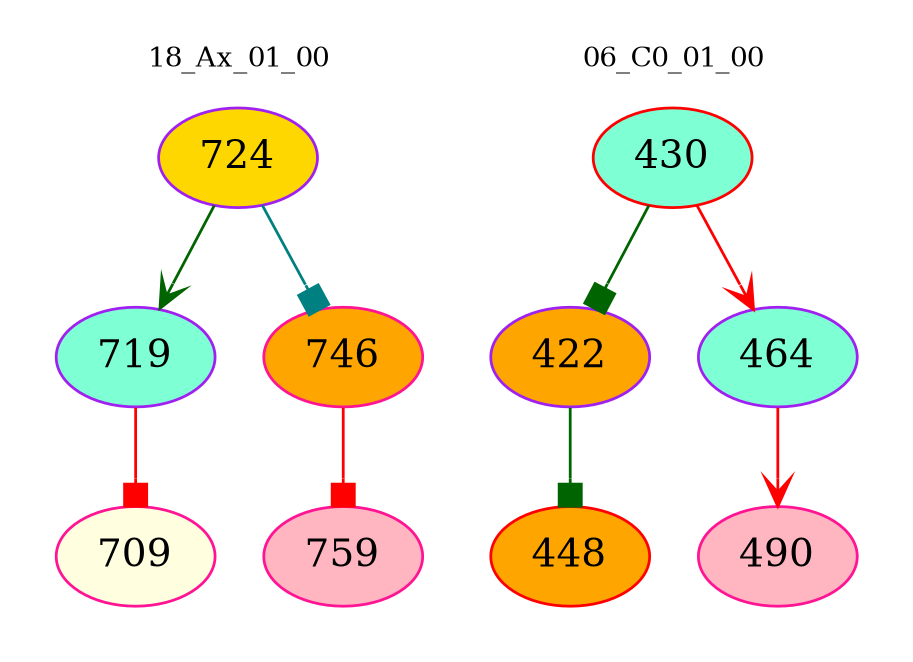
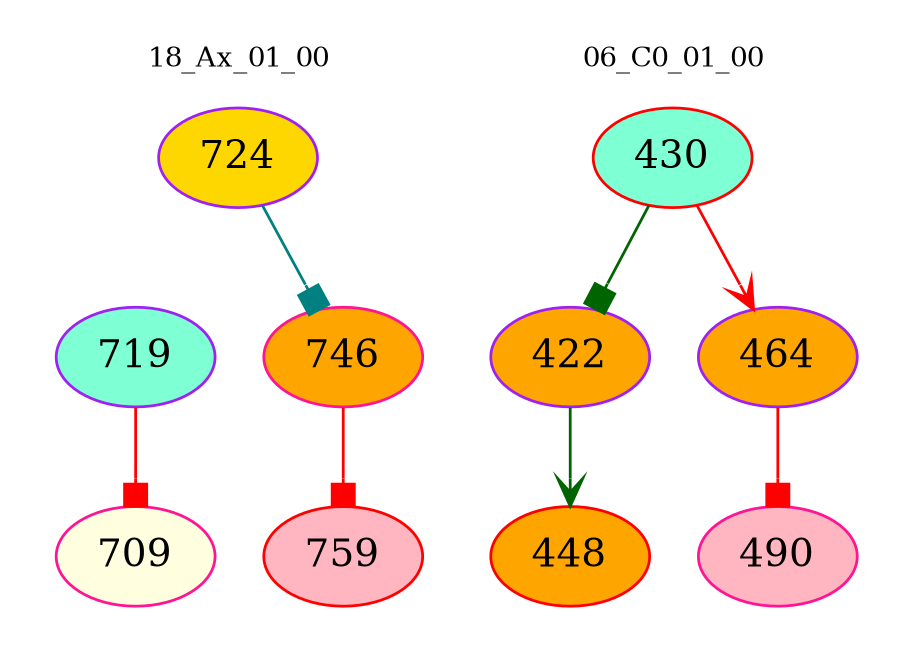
edge "724" -> "719": removed
node "464": fillcolor aquamarine -> orange
edge "422" -> "448": arrowhead box -> vee
edge "464" -> "490": arrowhead vee -> box
node "759": color deeppink -> red
